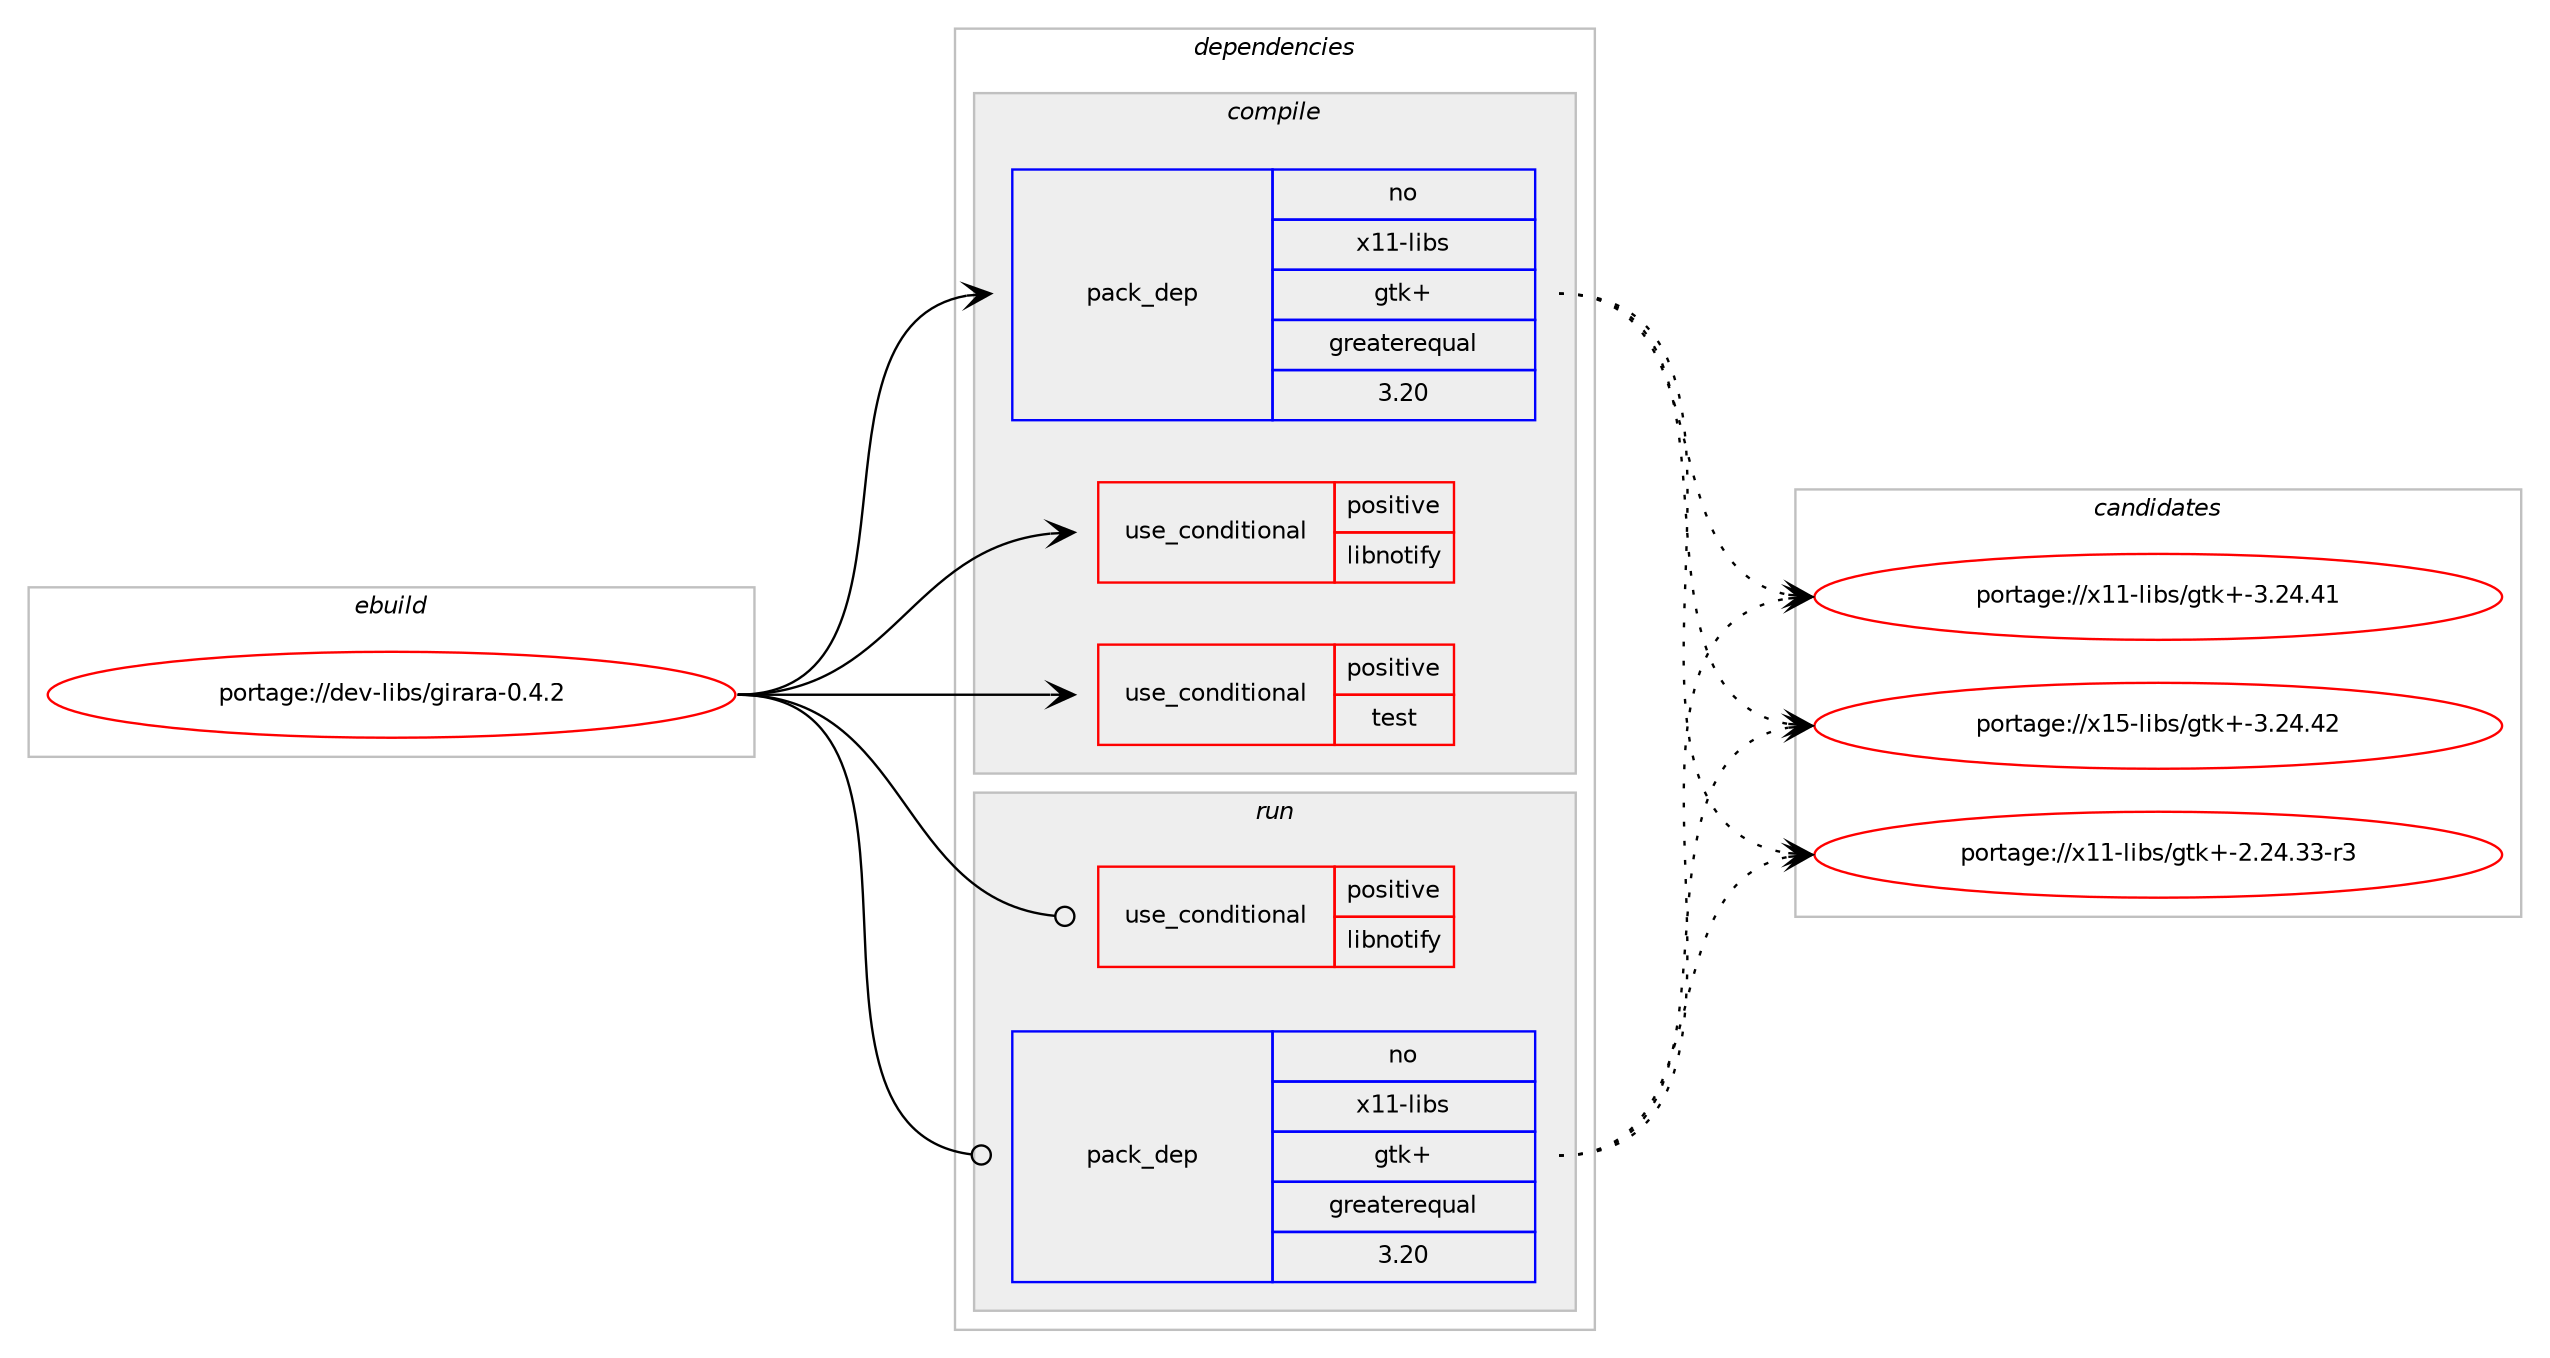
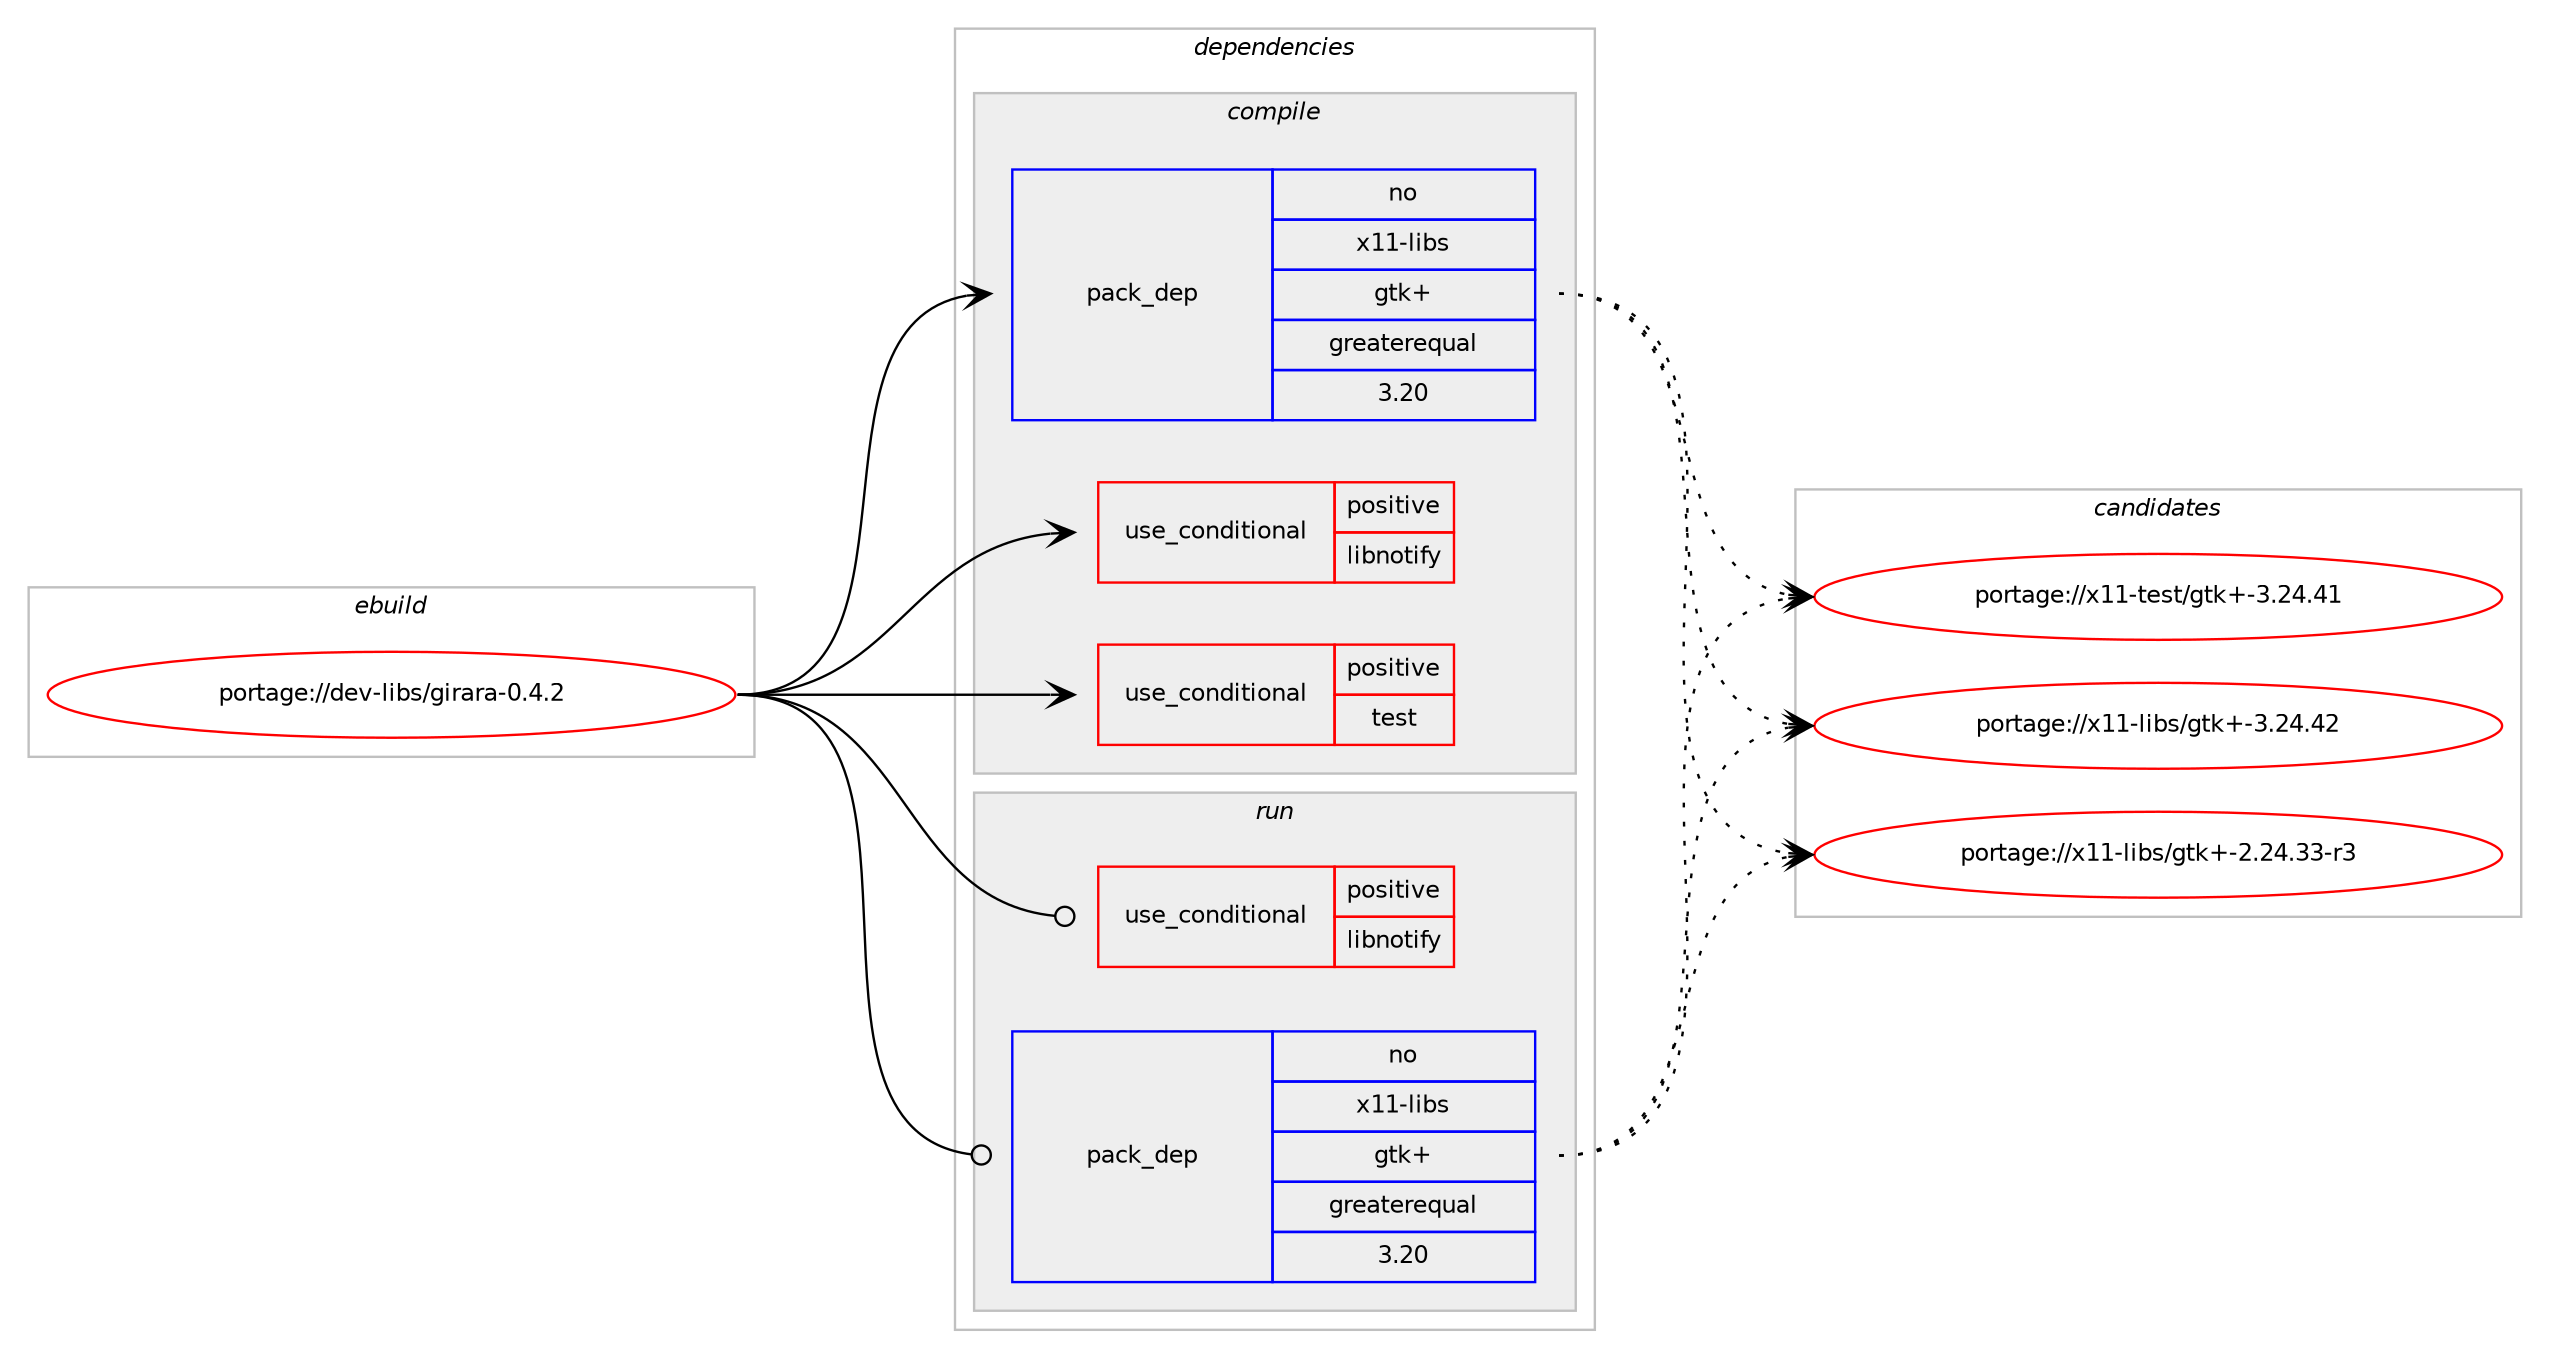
node "portage://x11-libs/gtk+-3.24.41": label "portage://x11-libs/gtk+-3.24.41" -> "portage://x11-test/gtk+-3.24.41"
node "portage://x15-libs/gtk+-3.24.42": label "portage://x15-libs/gtk+-3.24.42" -> "portage://x11-libs/gtk+-3.24.42"
